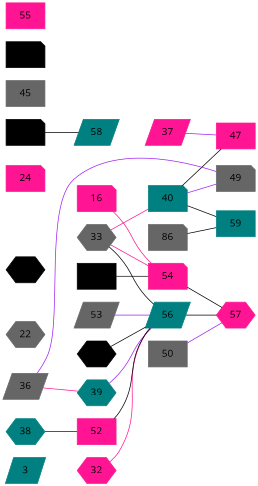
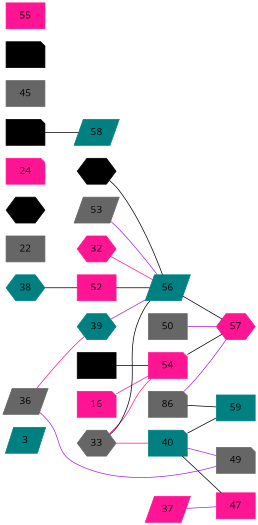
node "22": shape hexagon -> box
edge "57" -- "86": added
